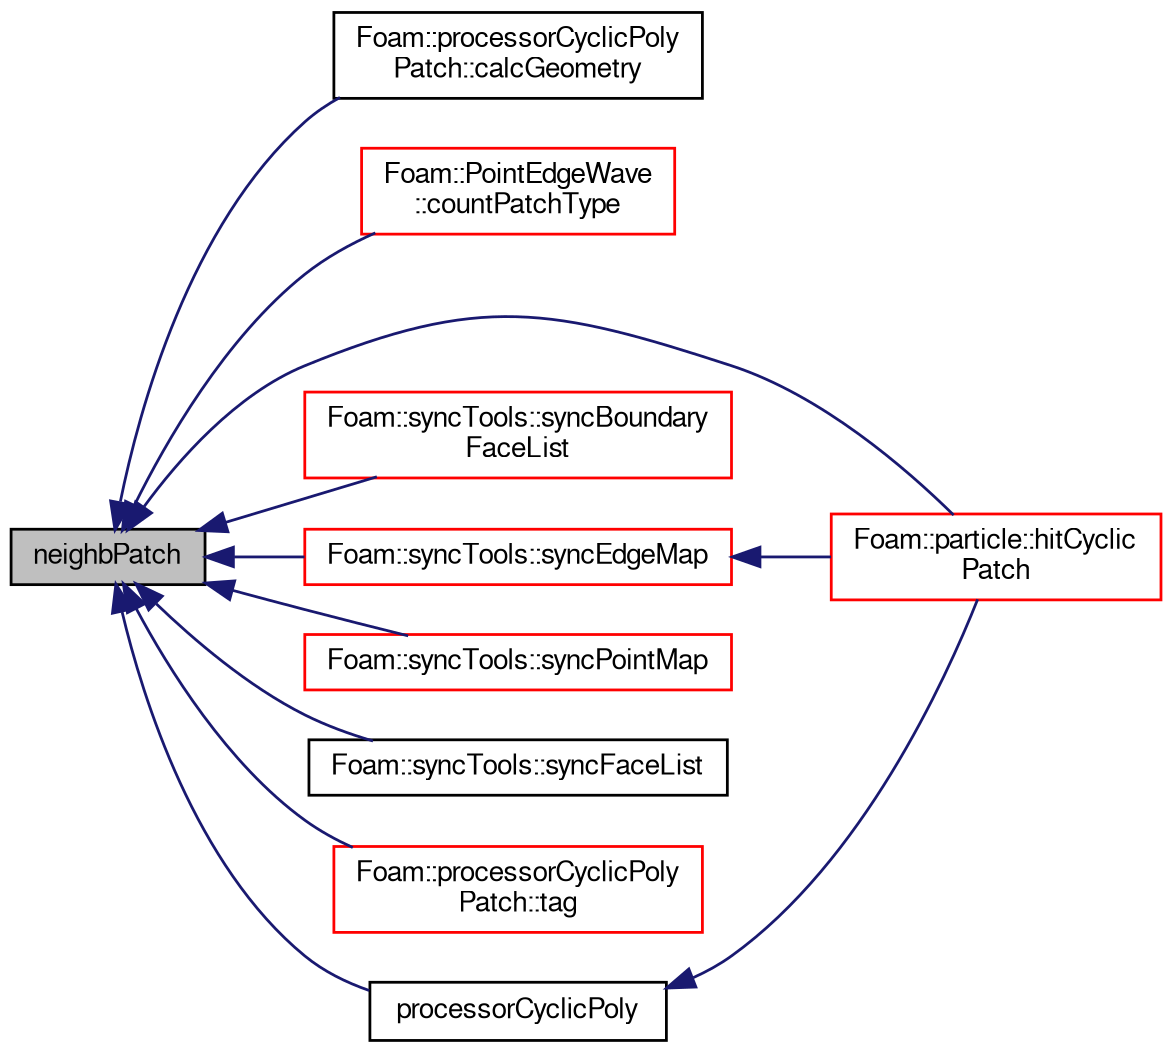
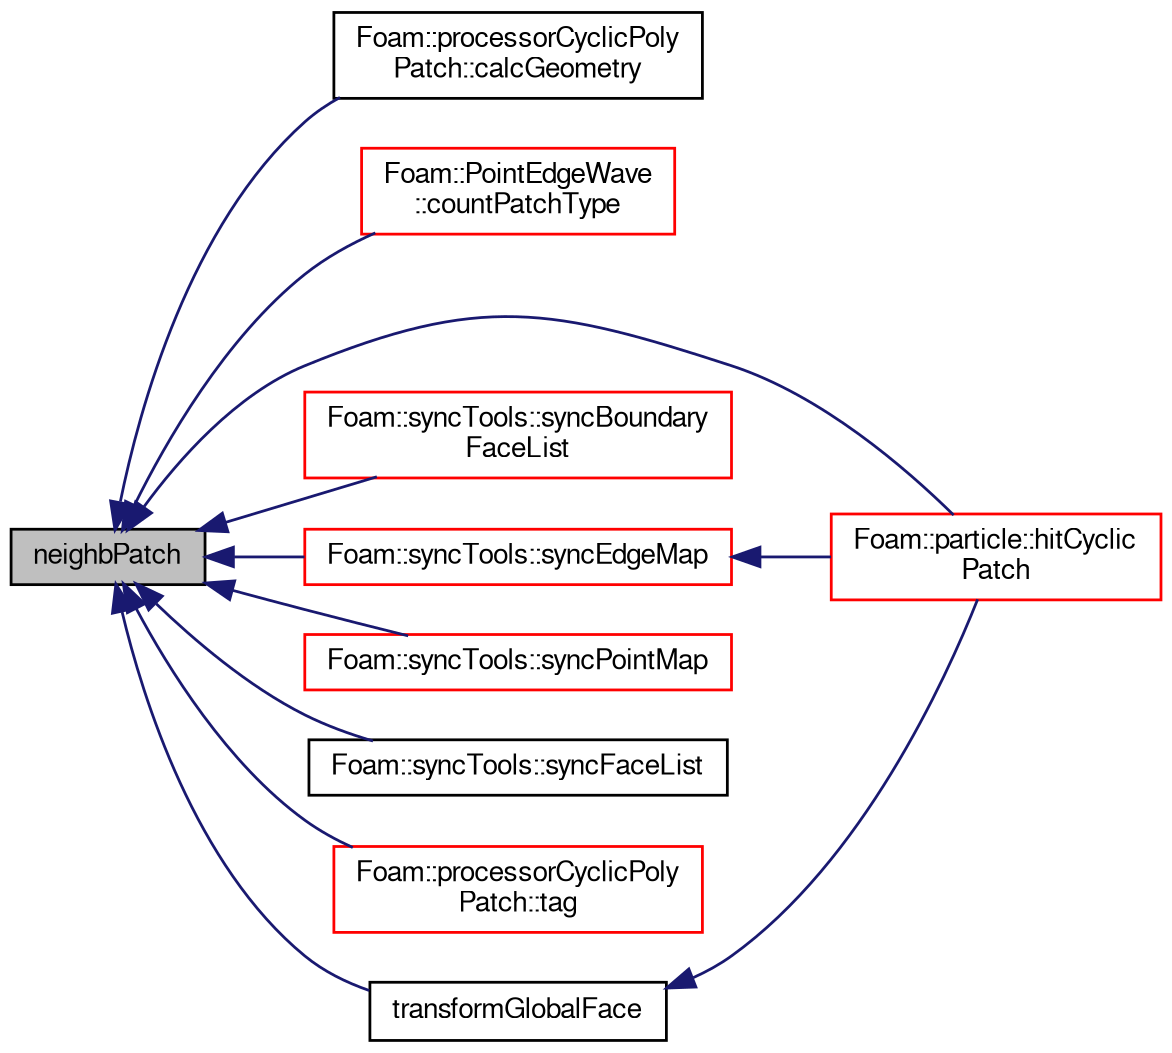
node "processorCyclicPoly": label "processorCyclicPoly" -> "transformGlobalFace"
